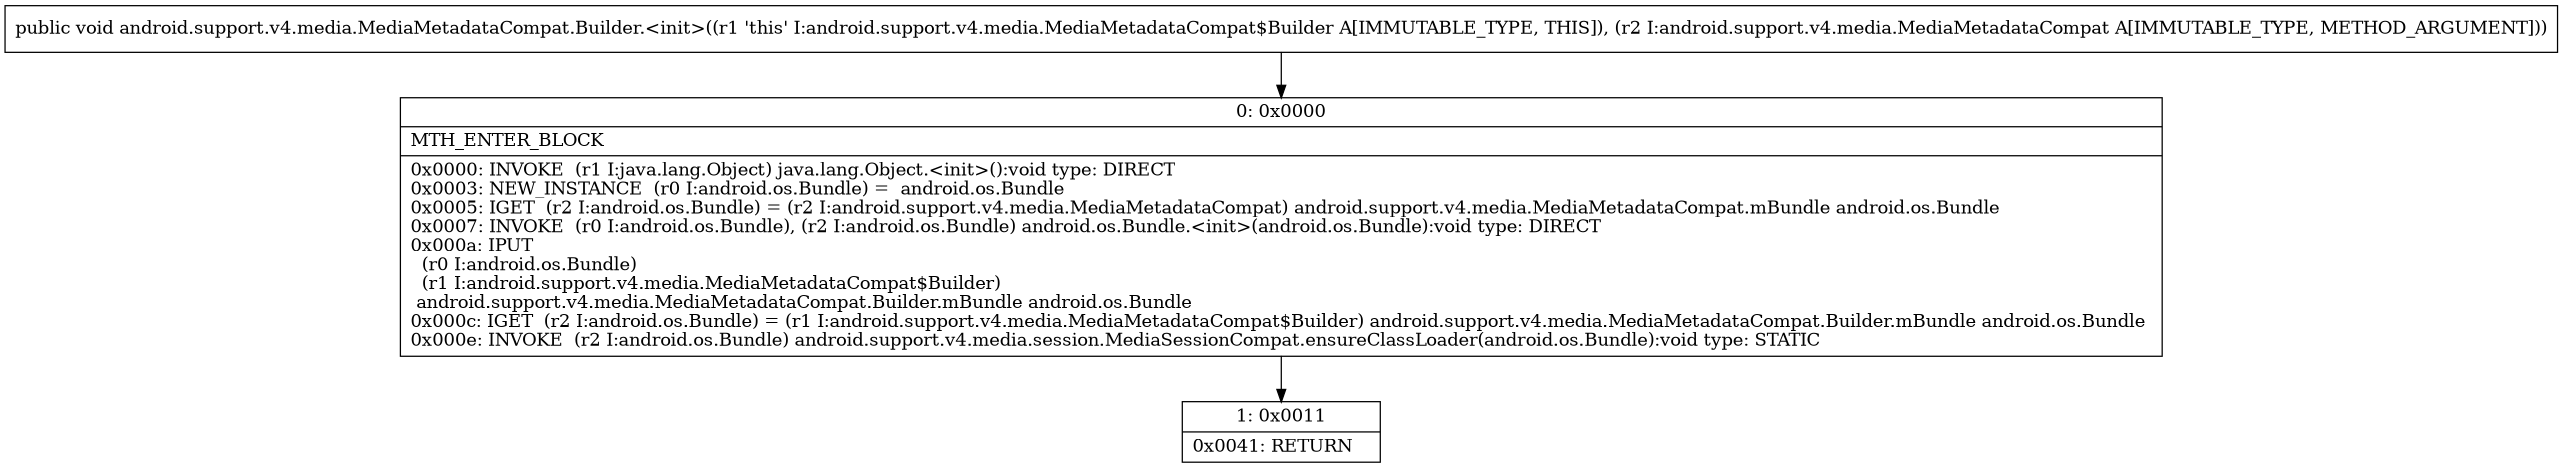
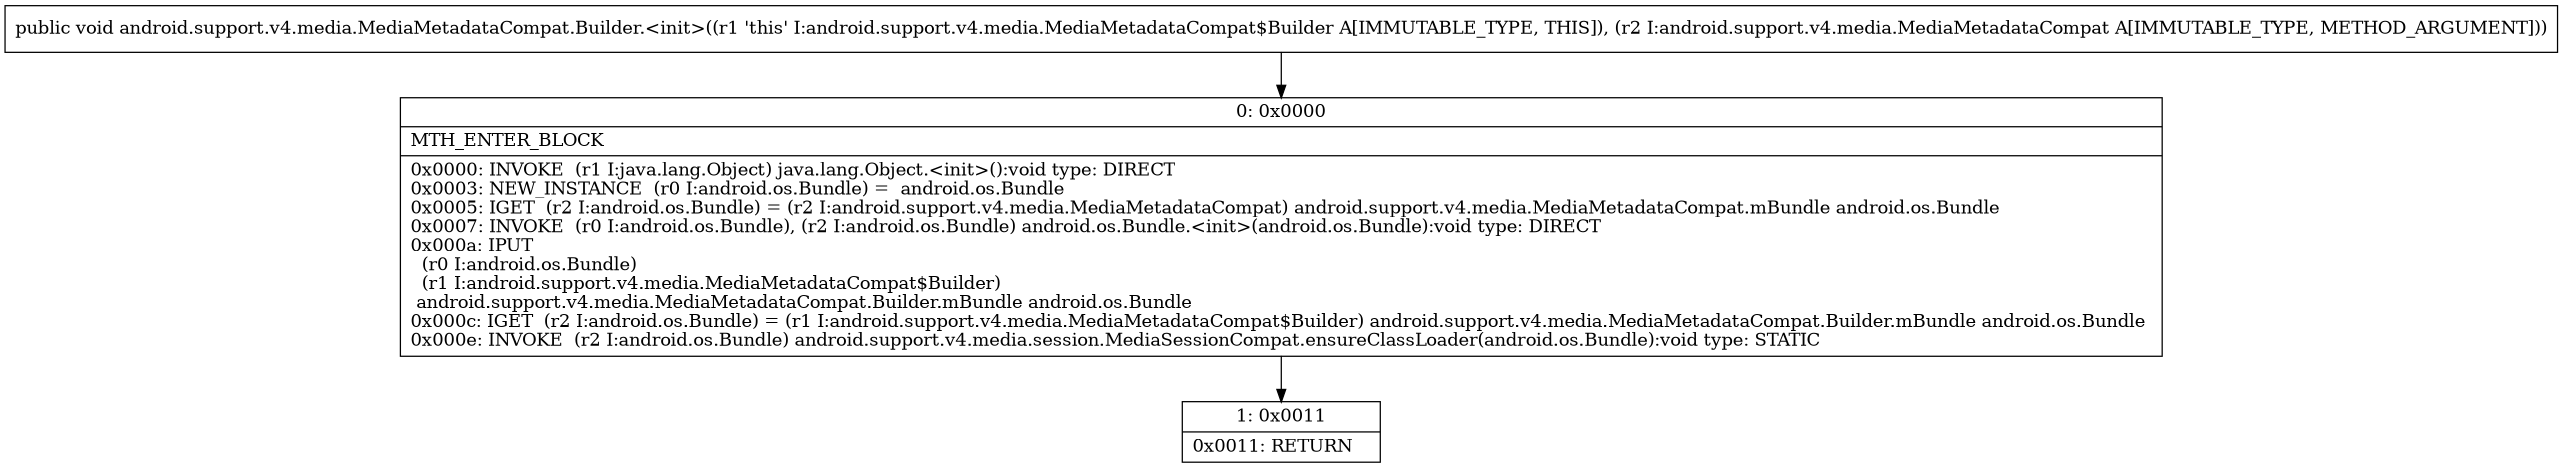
node "1: 0x0011": text "0x0041: RETURN" -> "0x0011: RETURN"
